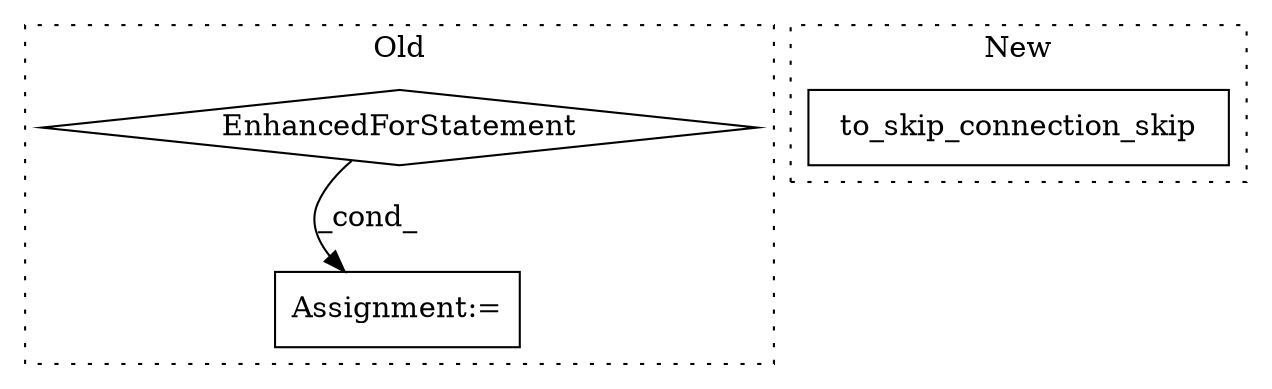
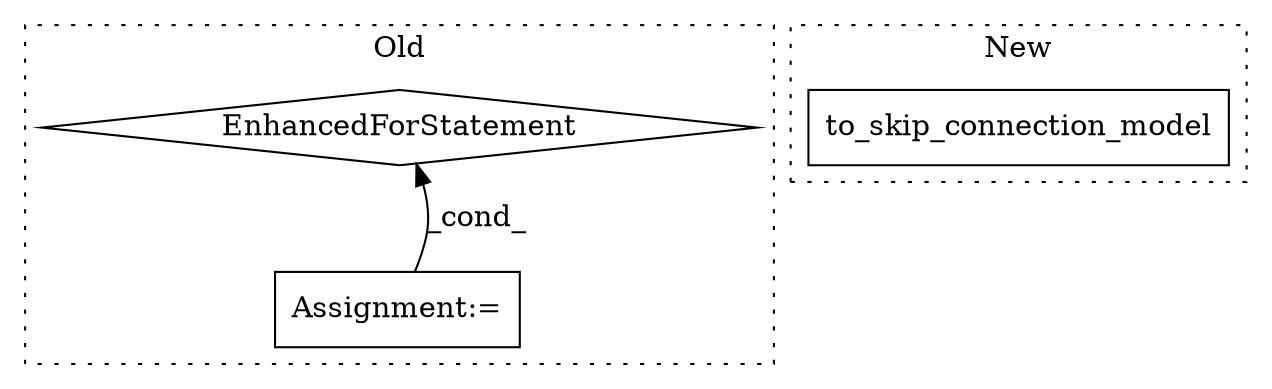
node "to_skip_connection_skip": label "to_skip_connection_skip" -> "to_skip_connection_model"
edge "EnhancedForStatement" -> "Assignment:=": reversed
